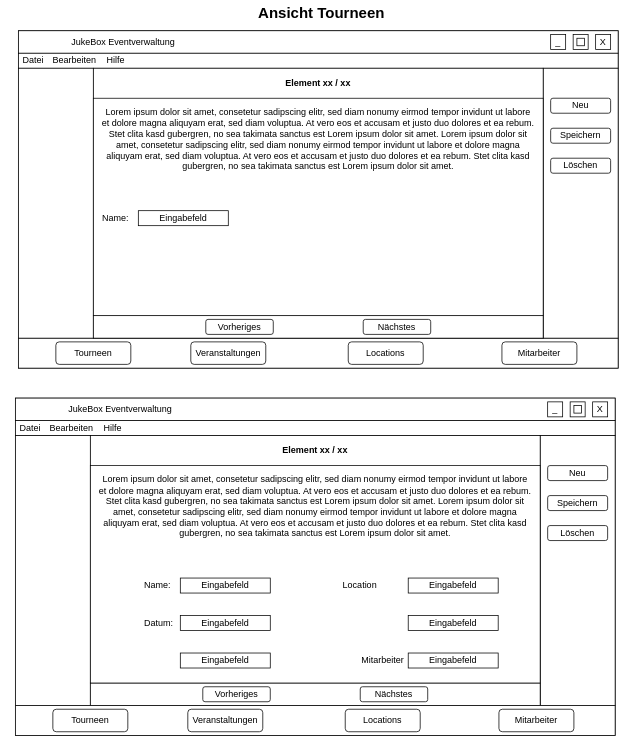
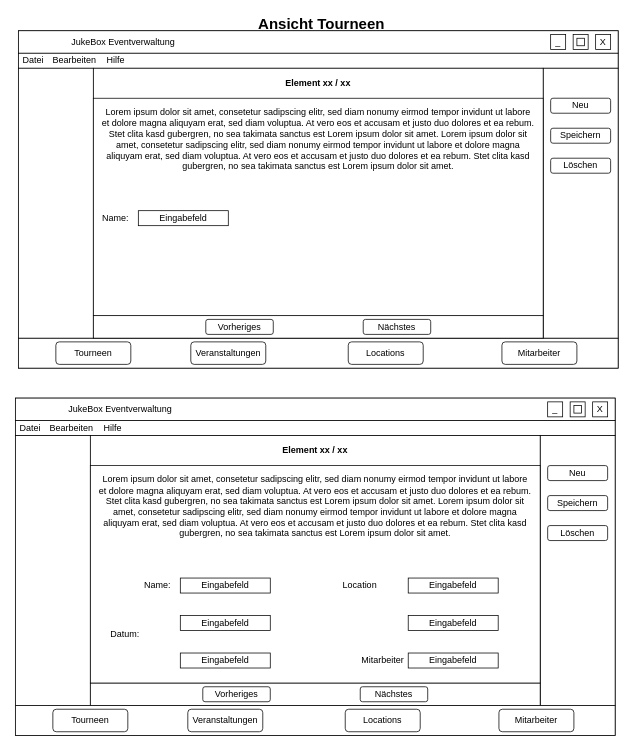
node "Ansicht Tourneen": moved (322, 12) -> (322, 23)
node "Datum:": moved (162, 623) -> (128, 634)
